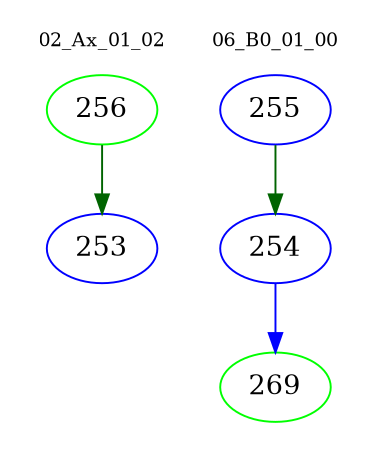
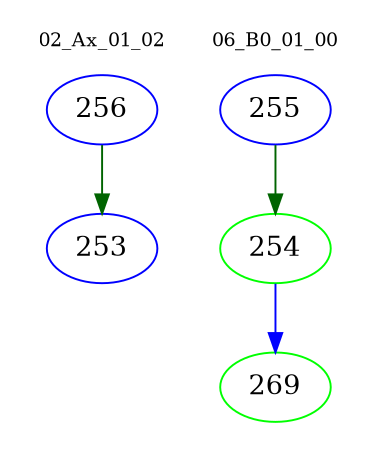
node "256": color green -> blue
node "254": color blue -> green
